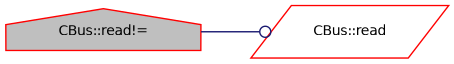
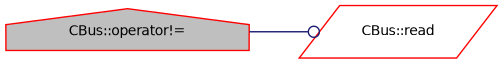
node "CBus::read!=": label "CBus::read!=" -> "CBus::operator!="
